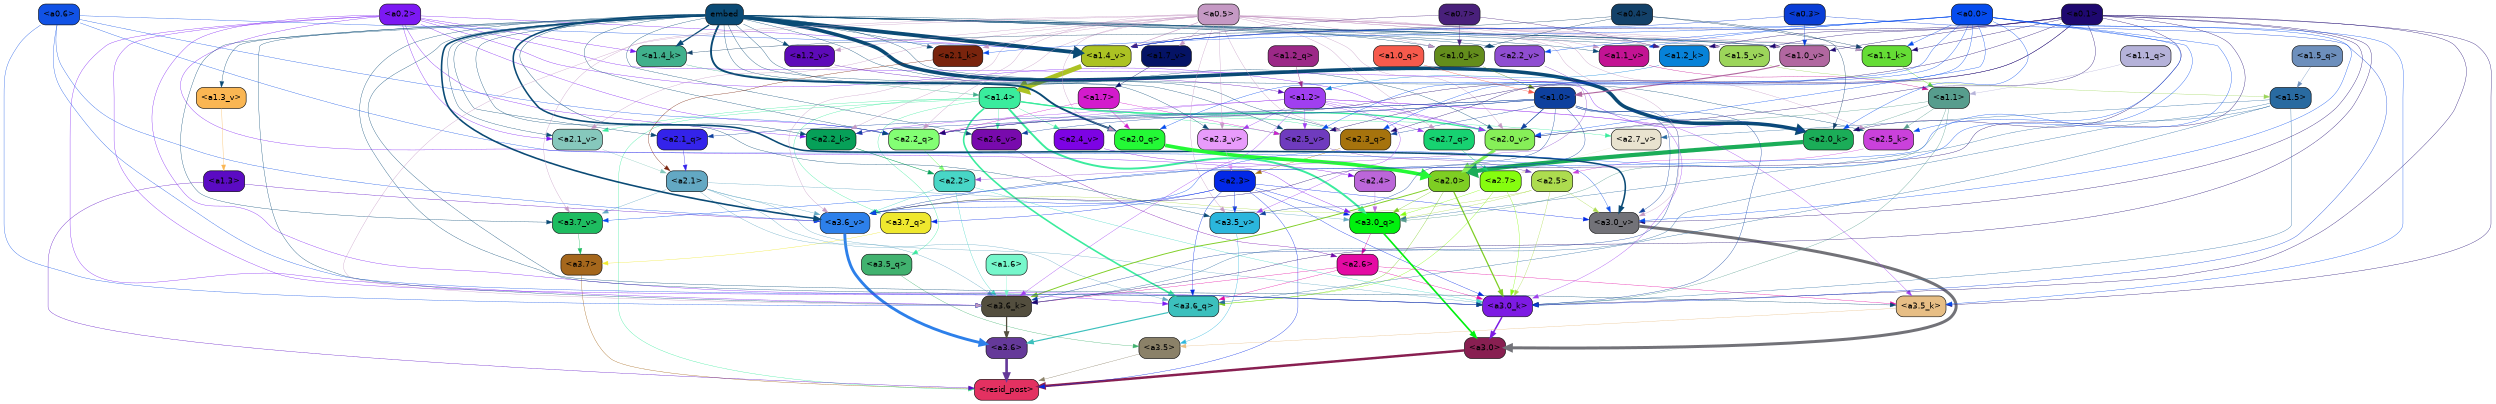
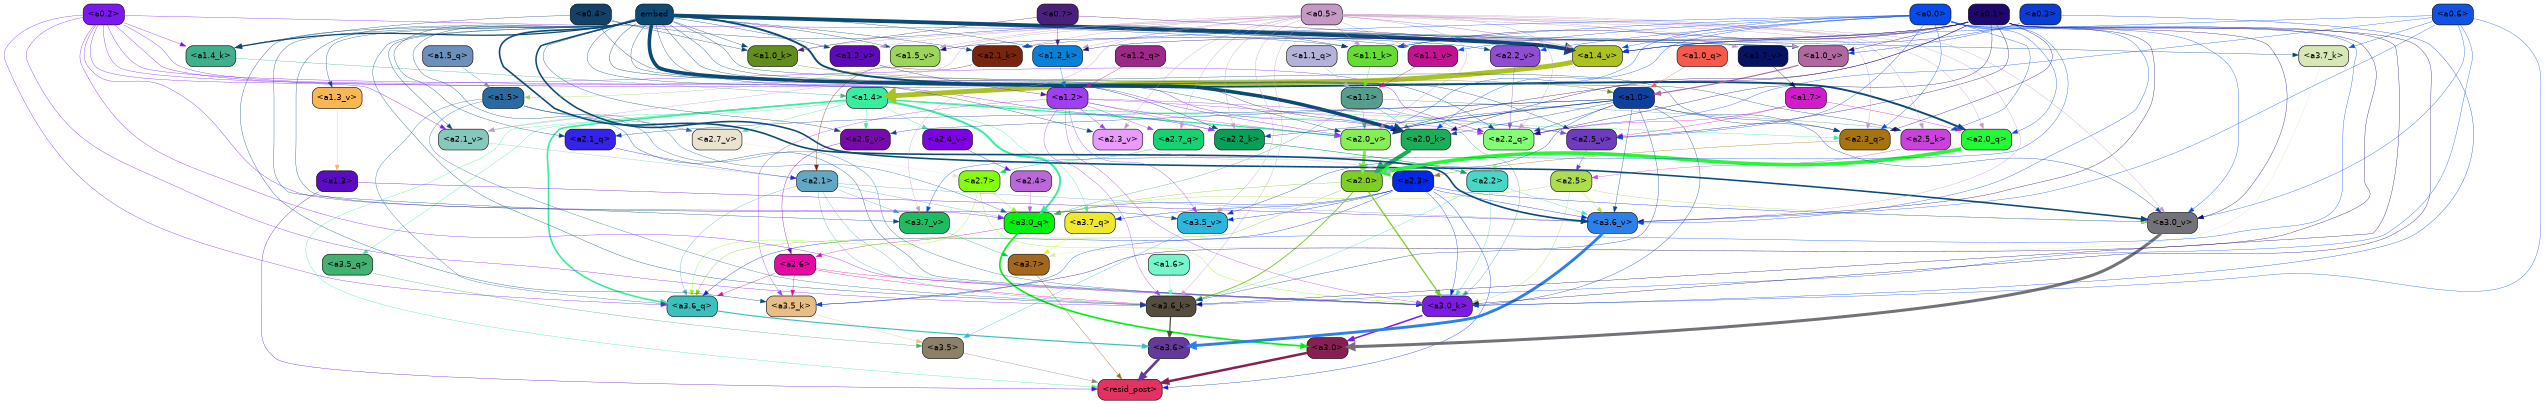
node "<a3.7_k>": added
edge "<a2.2_v>" -> "<a2.2>": now "<a2.2_v>" -> "<a2.2_q>"
